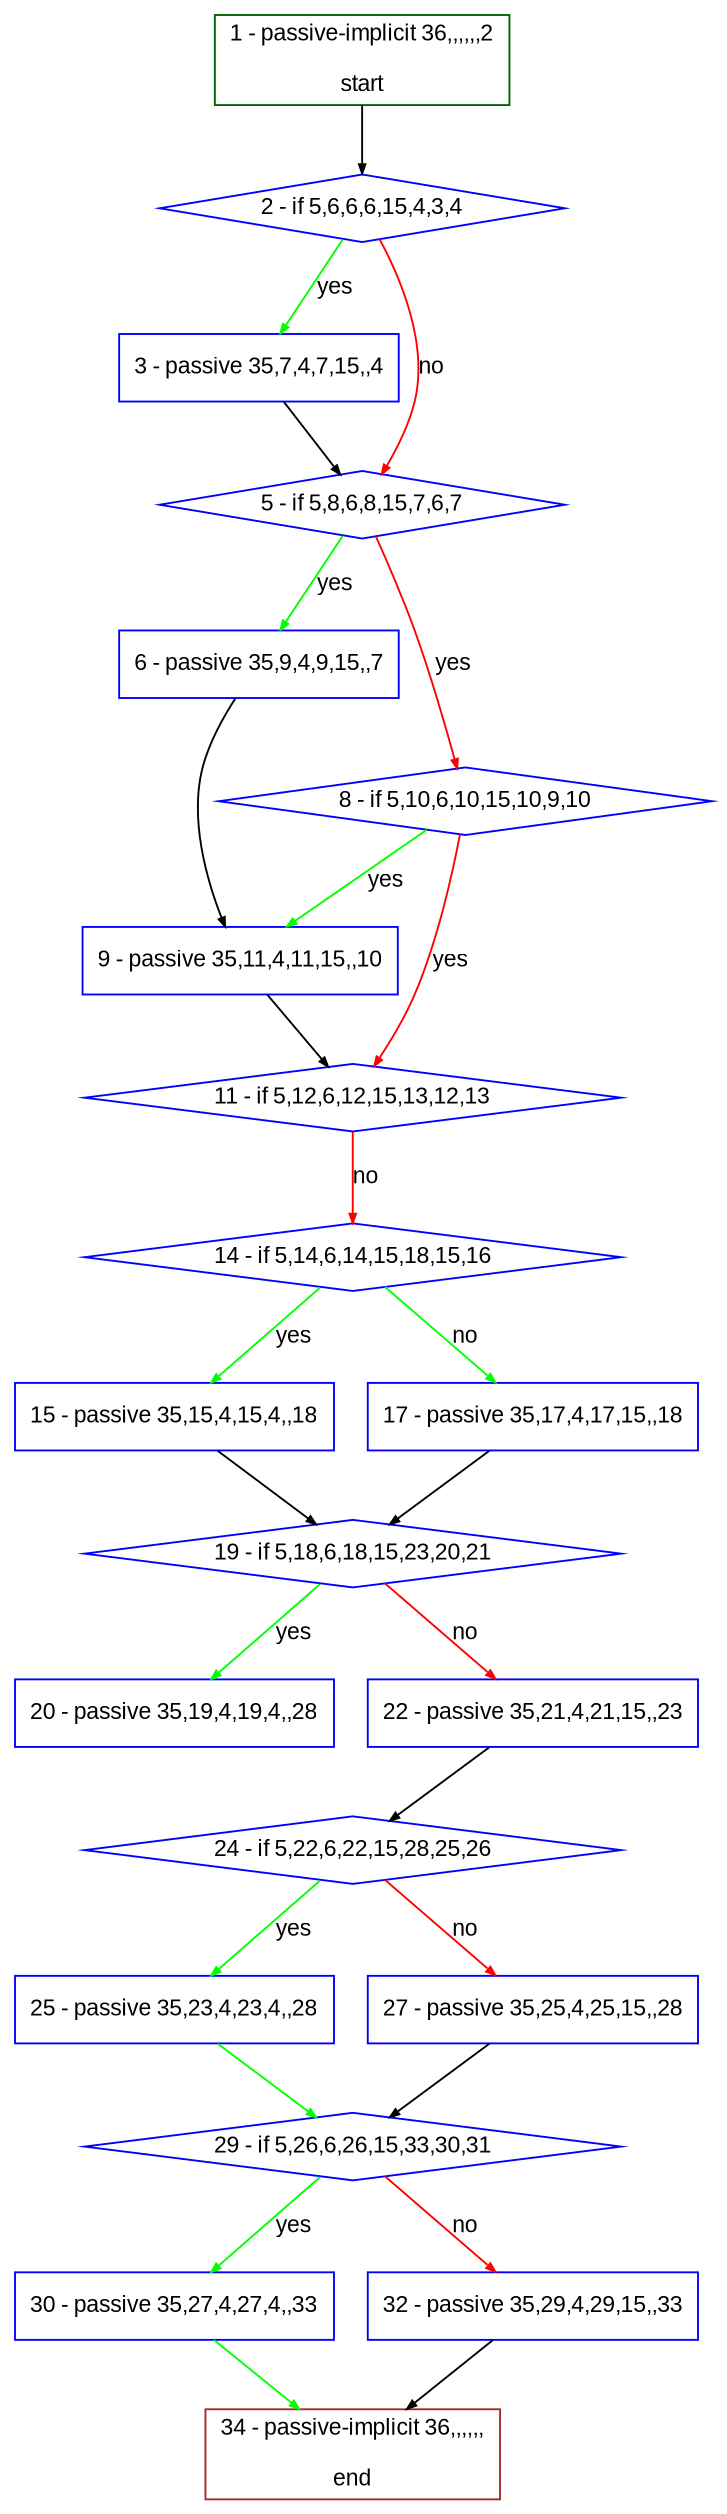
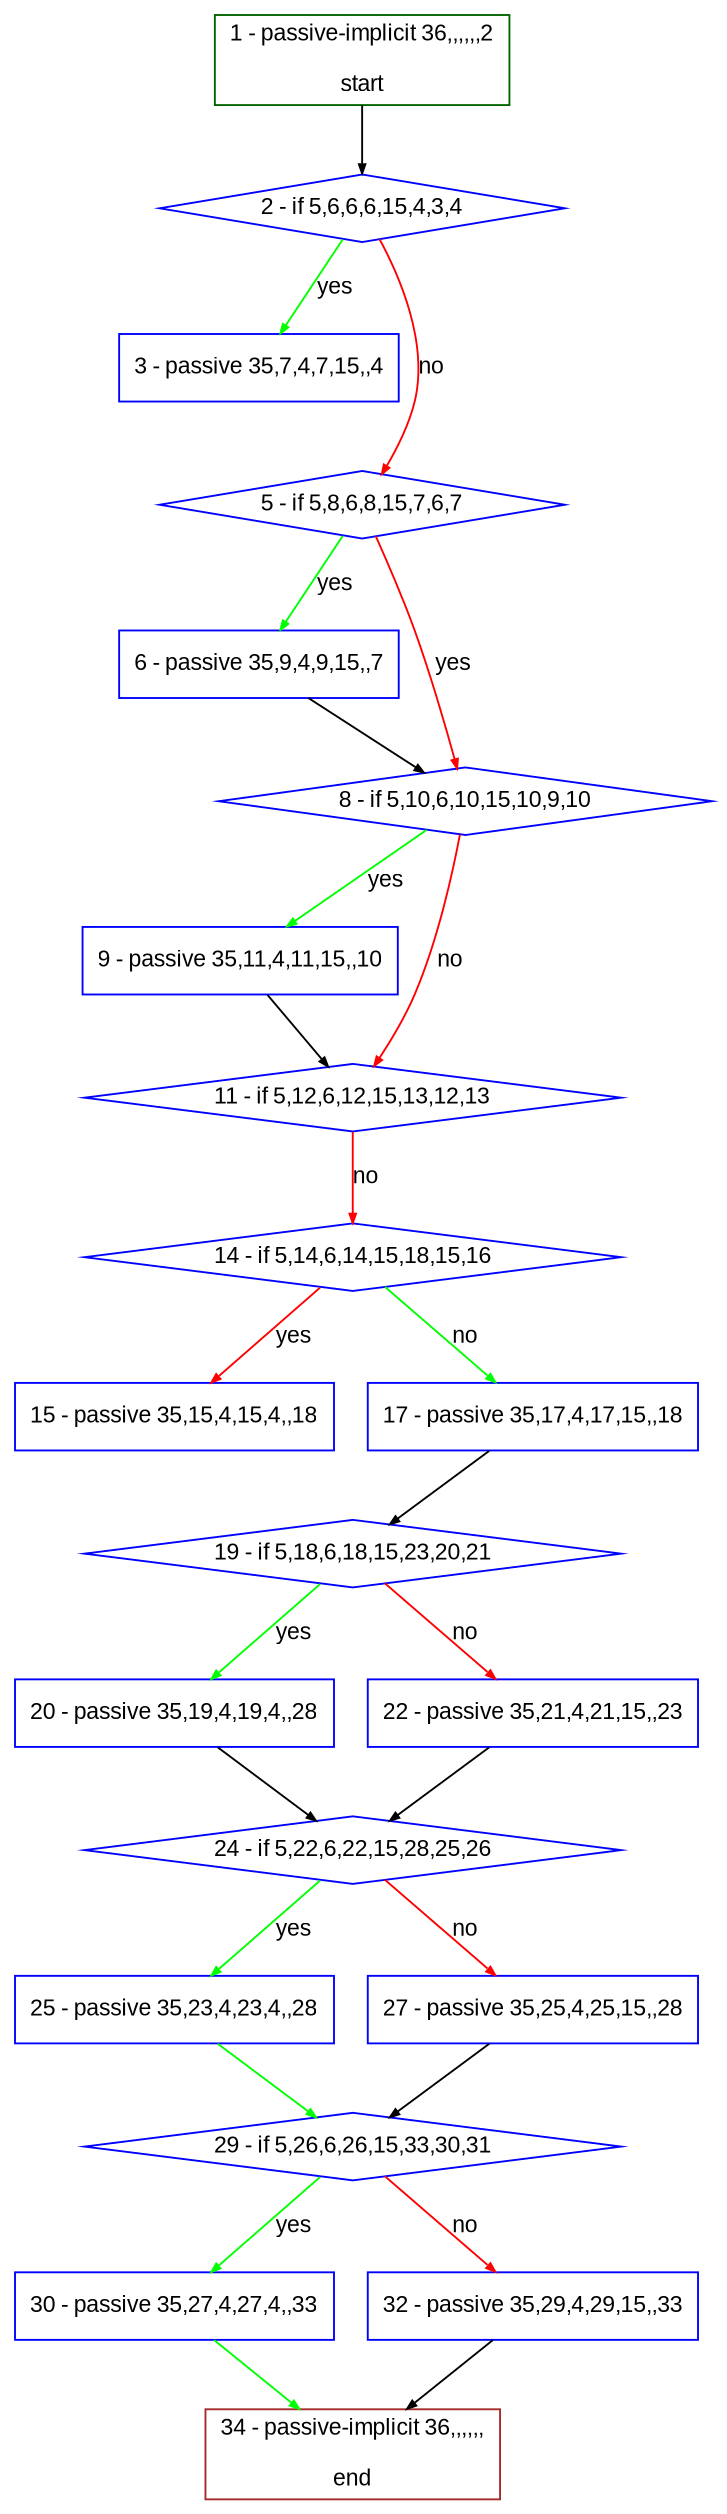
edge "3 - passive 35,7,4,7,15,,4" -> "5 - if 5,8,6,8,15,7,6,7": removed
edge "6 - passive 35,9,4,9,15,,7" -> "9 - passive 35,11,4,11,15,,10": now "6 - passive 35,9,4,9,15,,7" -> "8 - if 5,10,6,10,15,10,9,10"
edge "8 - if 5,10,6,10,15,10,9,10" -> "11 - if 5,12,6,12,15,13,12,13": label "yes" -> "no"
edge "14 - if 5,14,6,14,15,18,15,16" -> "15 - passive 35,15,4,15,4,,18": color #00ff00 -> #ff0000
edge "15 - passive 35,15,4,15,4,,18" -> "19 - if 5,18,6,18,15,23,20,21": removed
edge "20 - passive 35,19,4,19,4,,28" -> "24 - if 5,22,6,22,15,28,25,26": added
